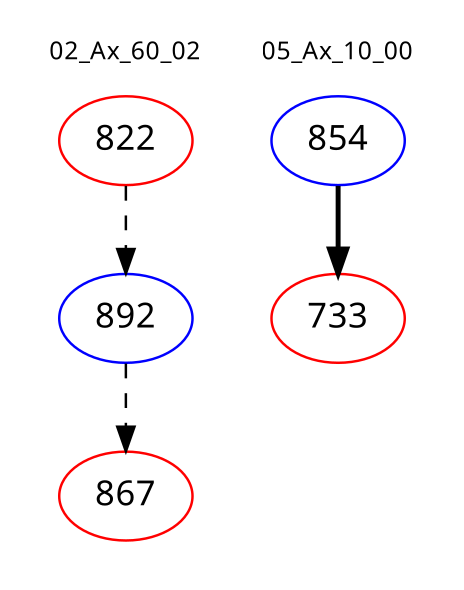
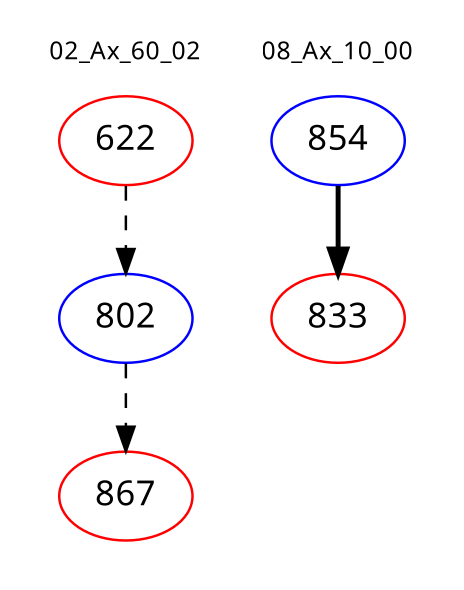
cluster "05_Ax_10_00": label "05_Ax_10_00" -> "08_Ax_10_00"
node "822": label "822" -> "622"
node "892": label "892" -> "802"
node "733": label "733" -> "833"
